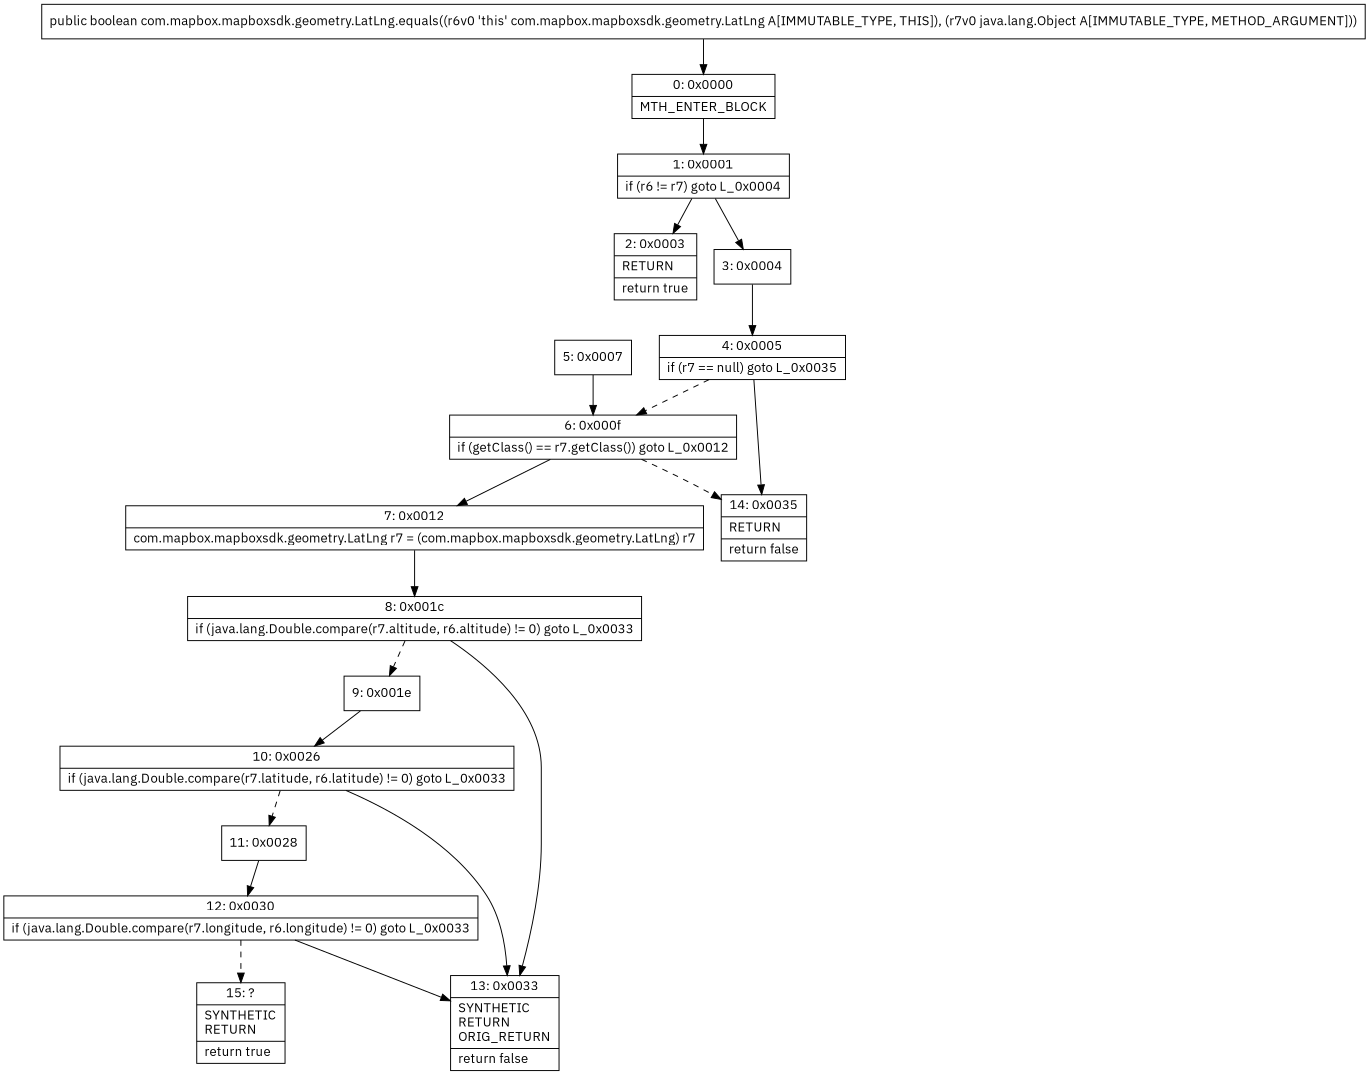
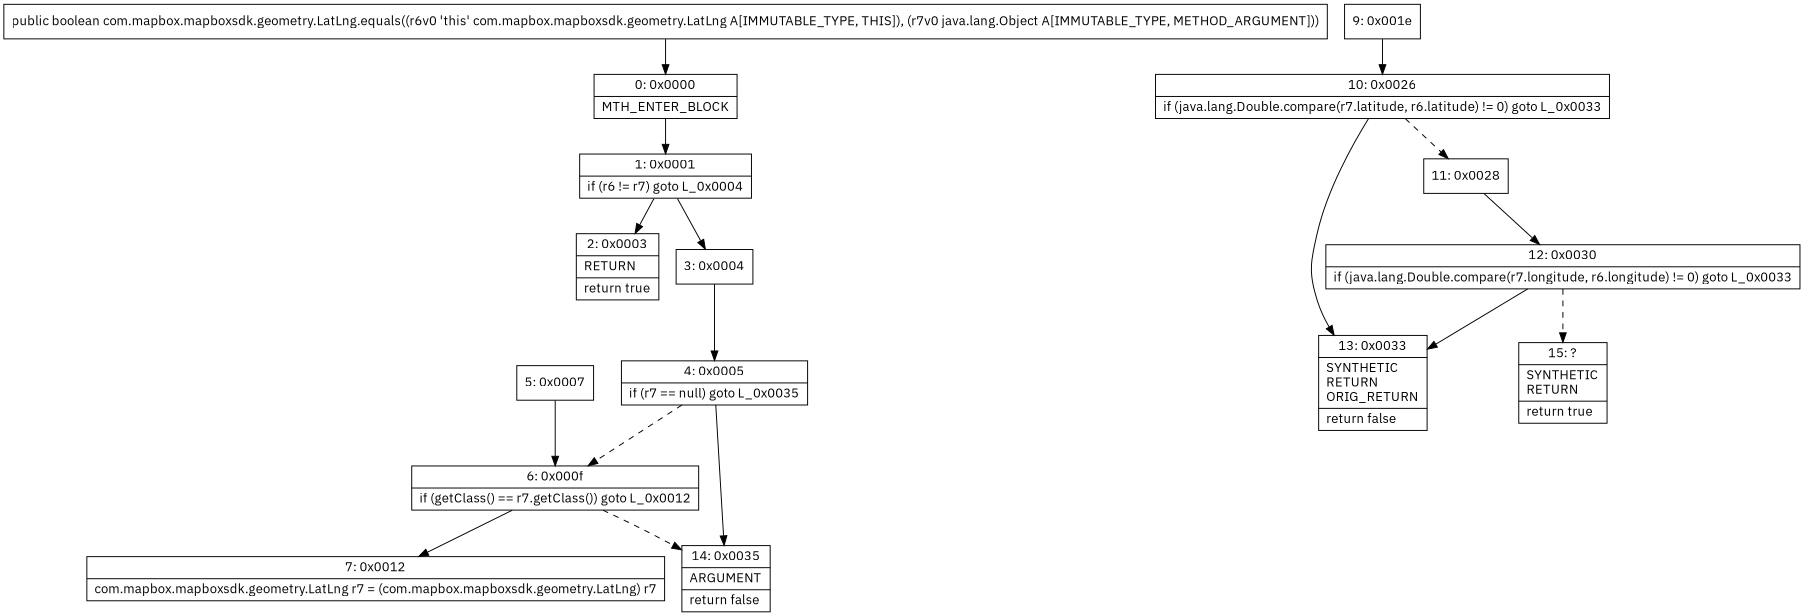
node "14: 0x0035": text "RETURN" -> "ARGUMENT"
node "8: 0x001c": removed
